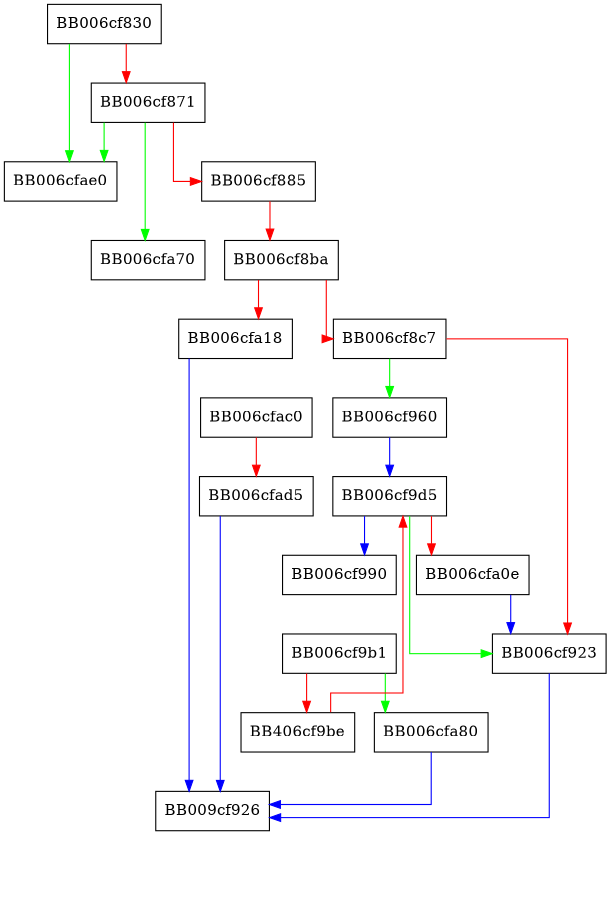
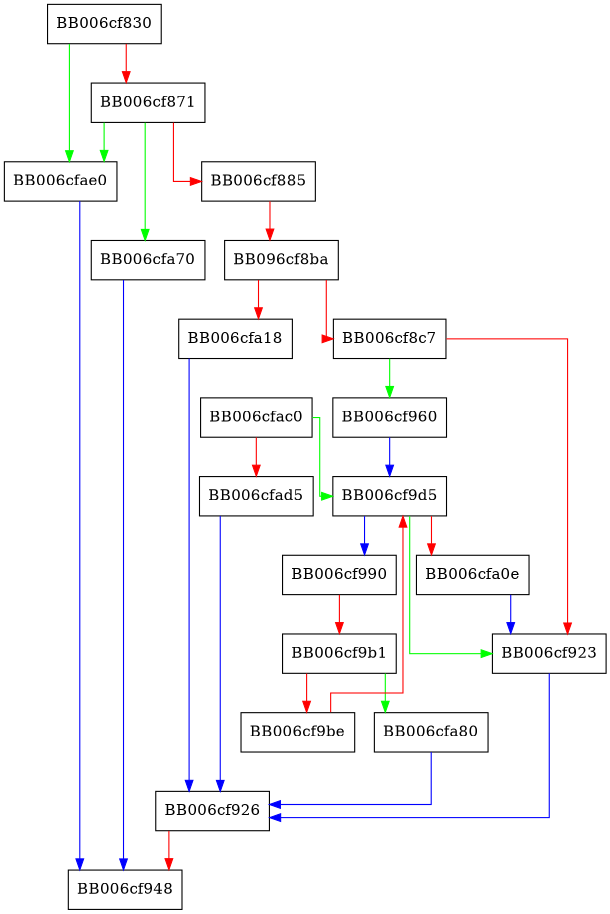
node "BB006cf8ba": label "BB006cf8ba" -> "BB096cf8ba"
edge "BB006cfac0" -> "BB006cf9d5": added
edge "BB006cf990" -> "BB006cf9b1": added
node "BB406cf9be": label "BB406cf9be" -> "BB006cf9be"
node "BB009cf926": label "BB009cf926" -> "BB006cf926"
node "BB006cf948": added
